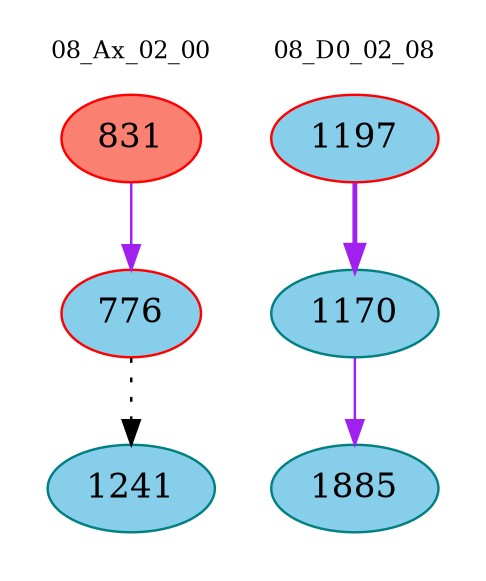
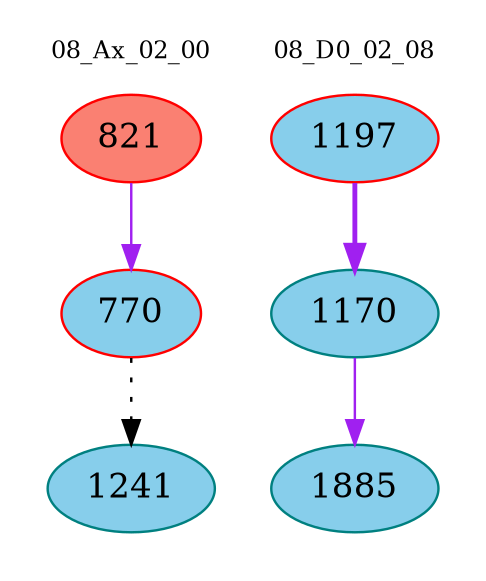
node "831": label "831" -> "821"
node "776": label "776" -> "770"
